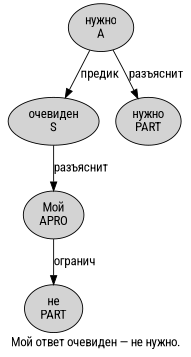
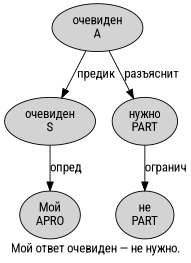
node "нужно A": label "нужно A" -> "очевиден A"
edge "очевиден S" -> "Мой APRO": label "разъяснит" -> "опред"
edge "Мой APRO" -> "не PART": now "нужно PART" -> "не PART"
